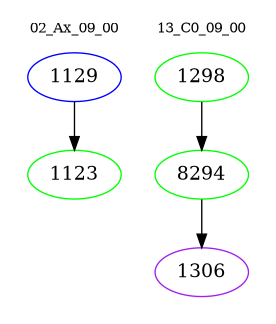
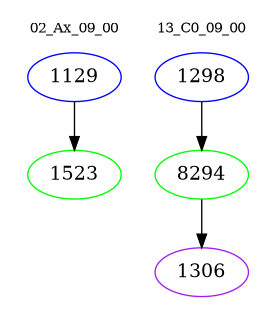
node "1298": color green -> blue
node "1123": label "1123" -> "1523"
